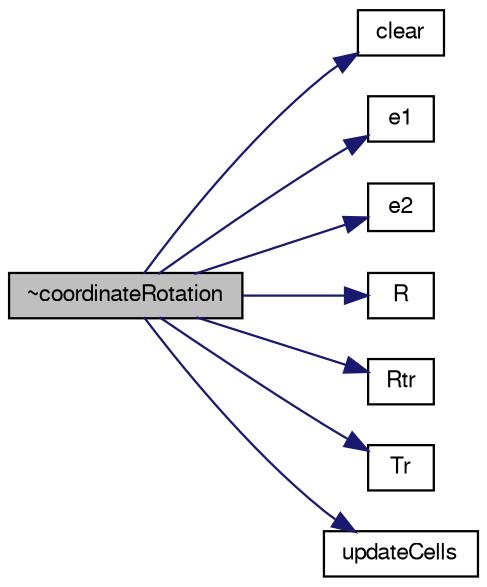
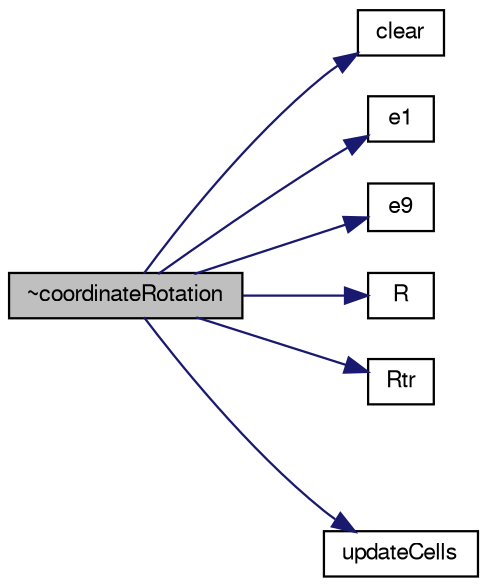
node "e2": label "e2" -> "e9"
node "Tr": removed
